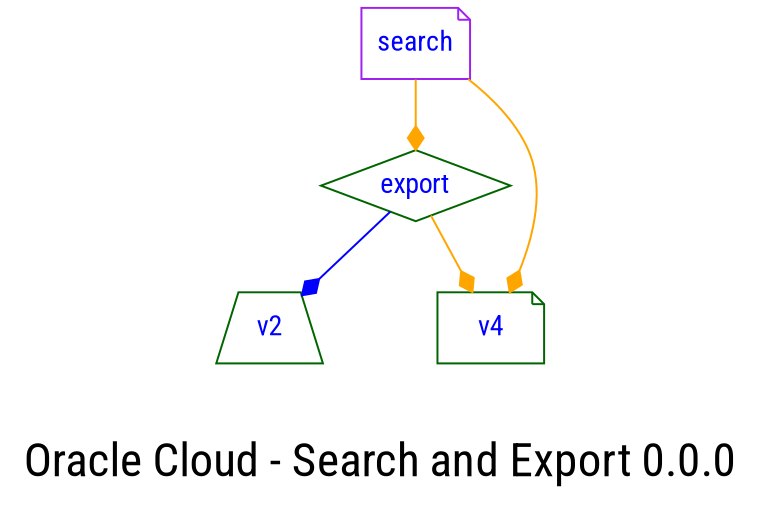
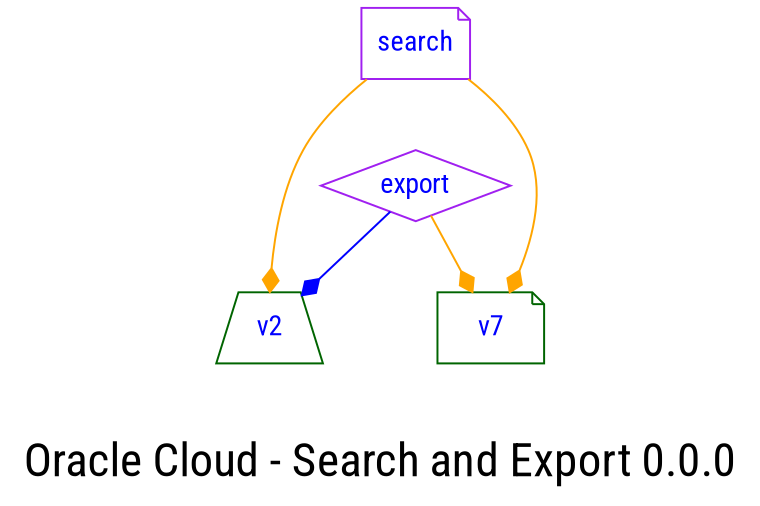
edge "search" -> "export": now "search" -> "v2"
node "export": color darkgreen -> purple
node "v4": label "v4" -> "v7"
